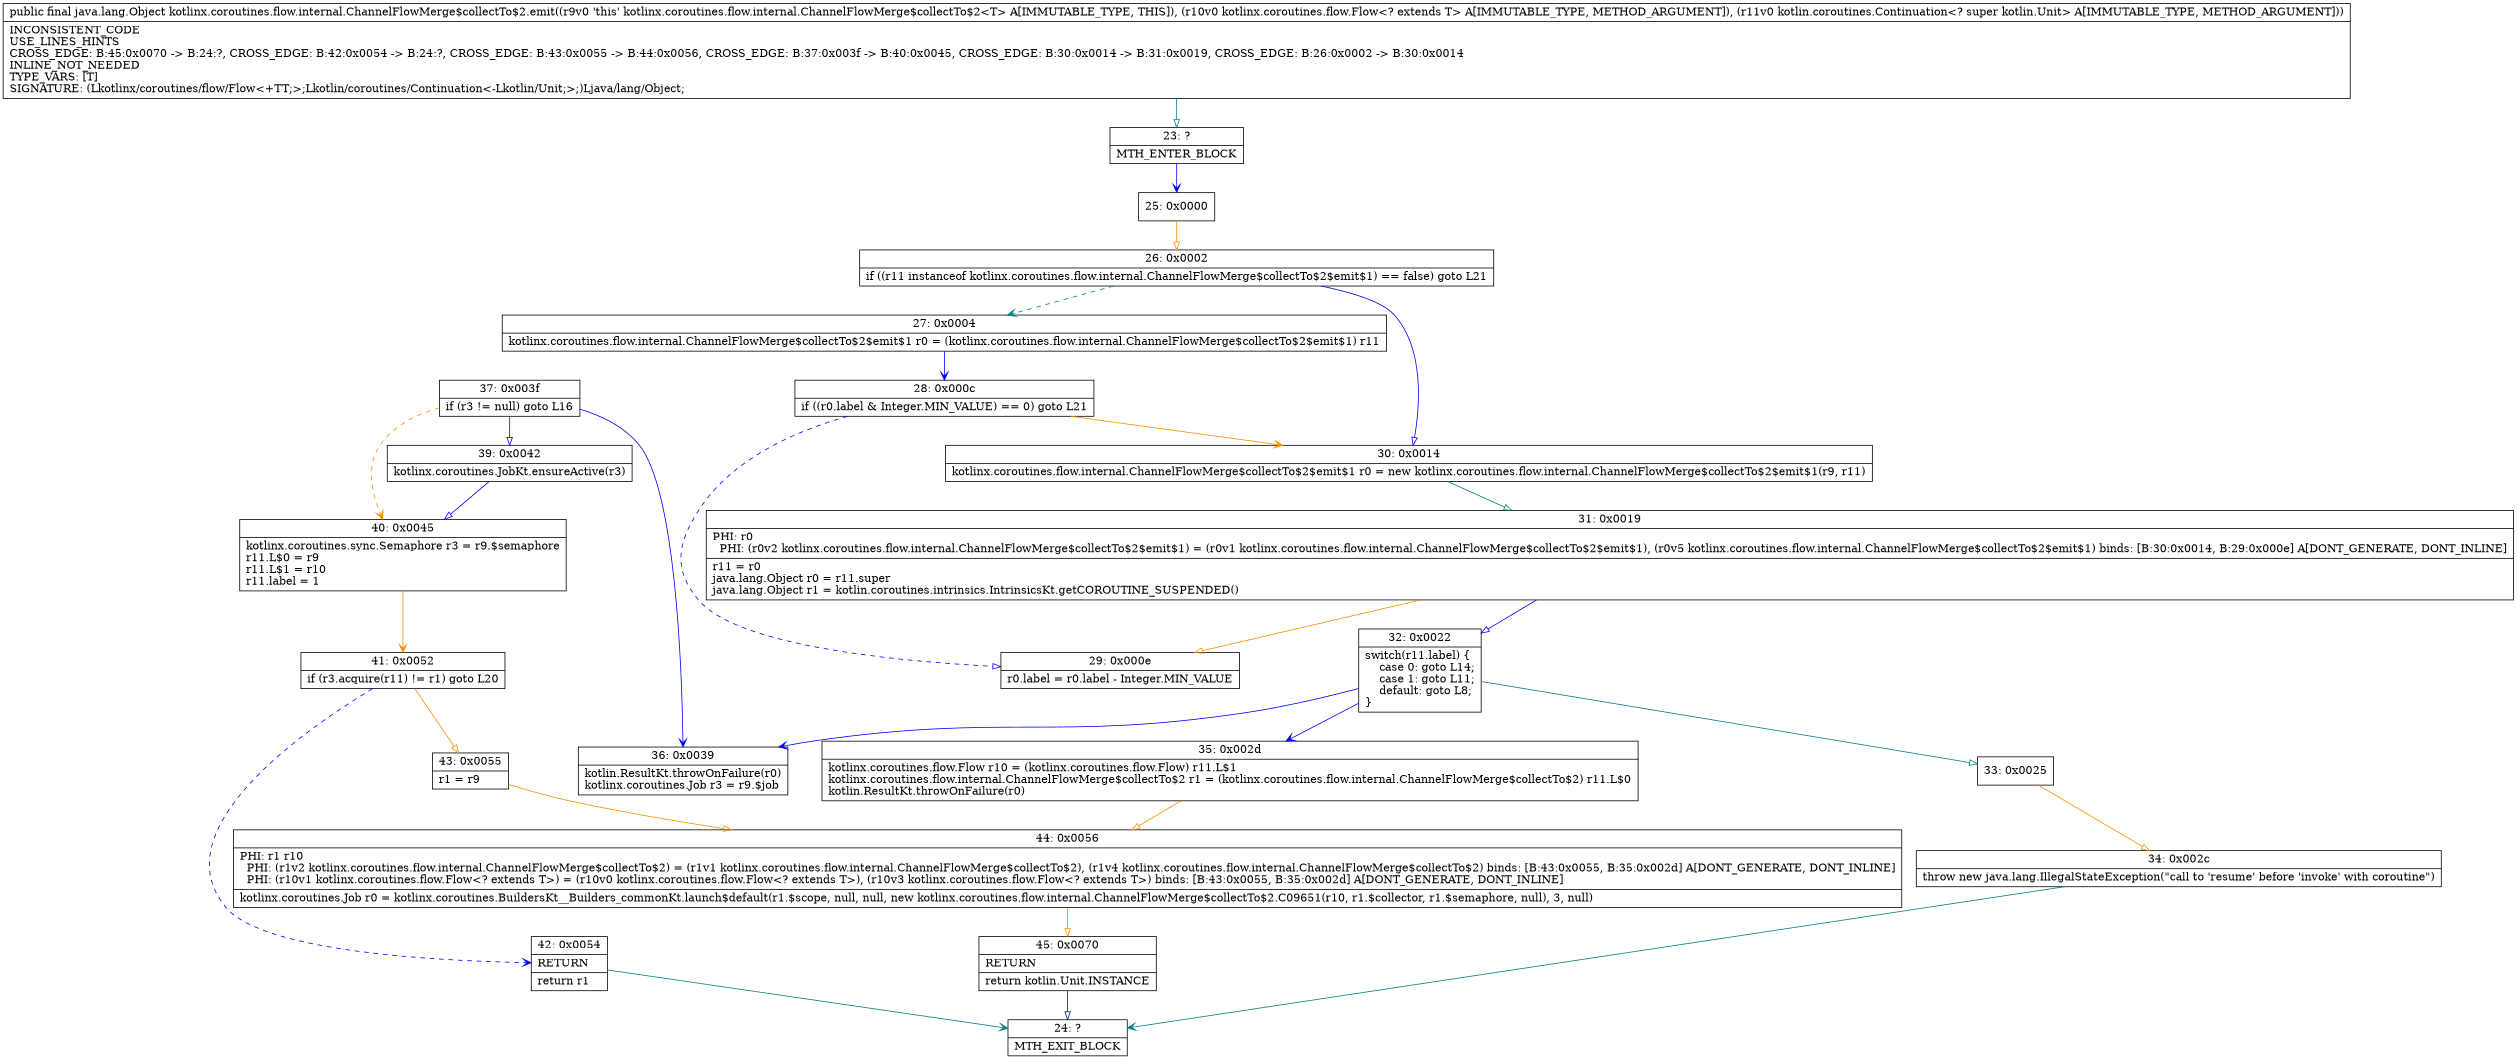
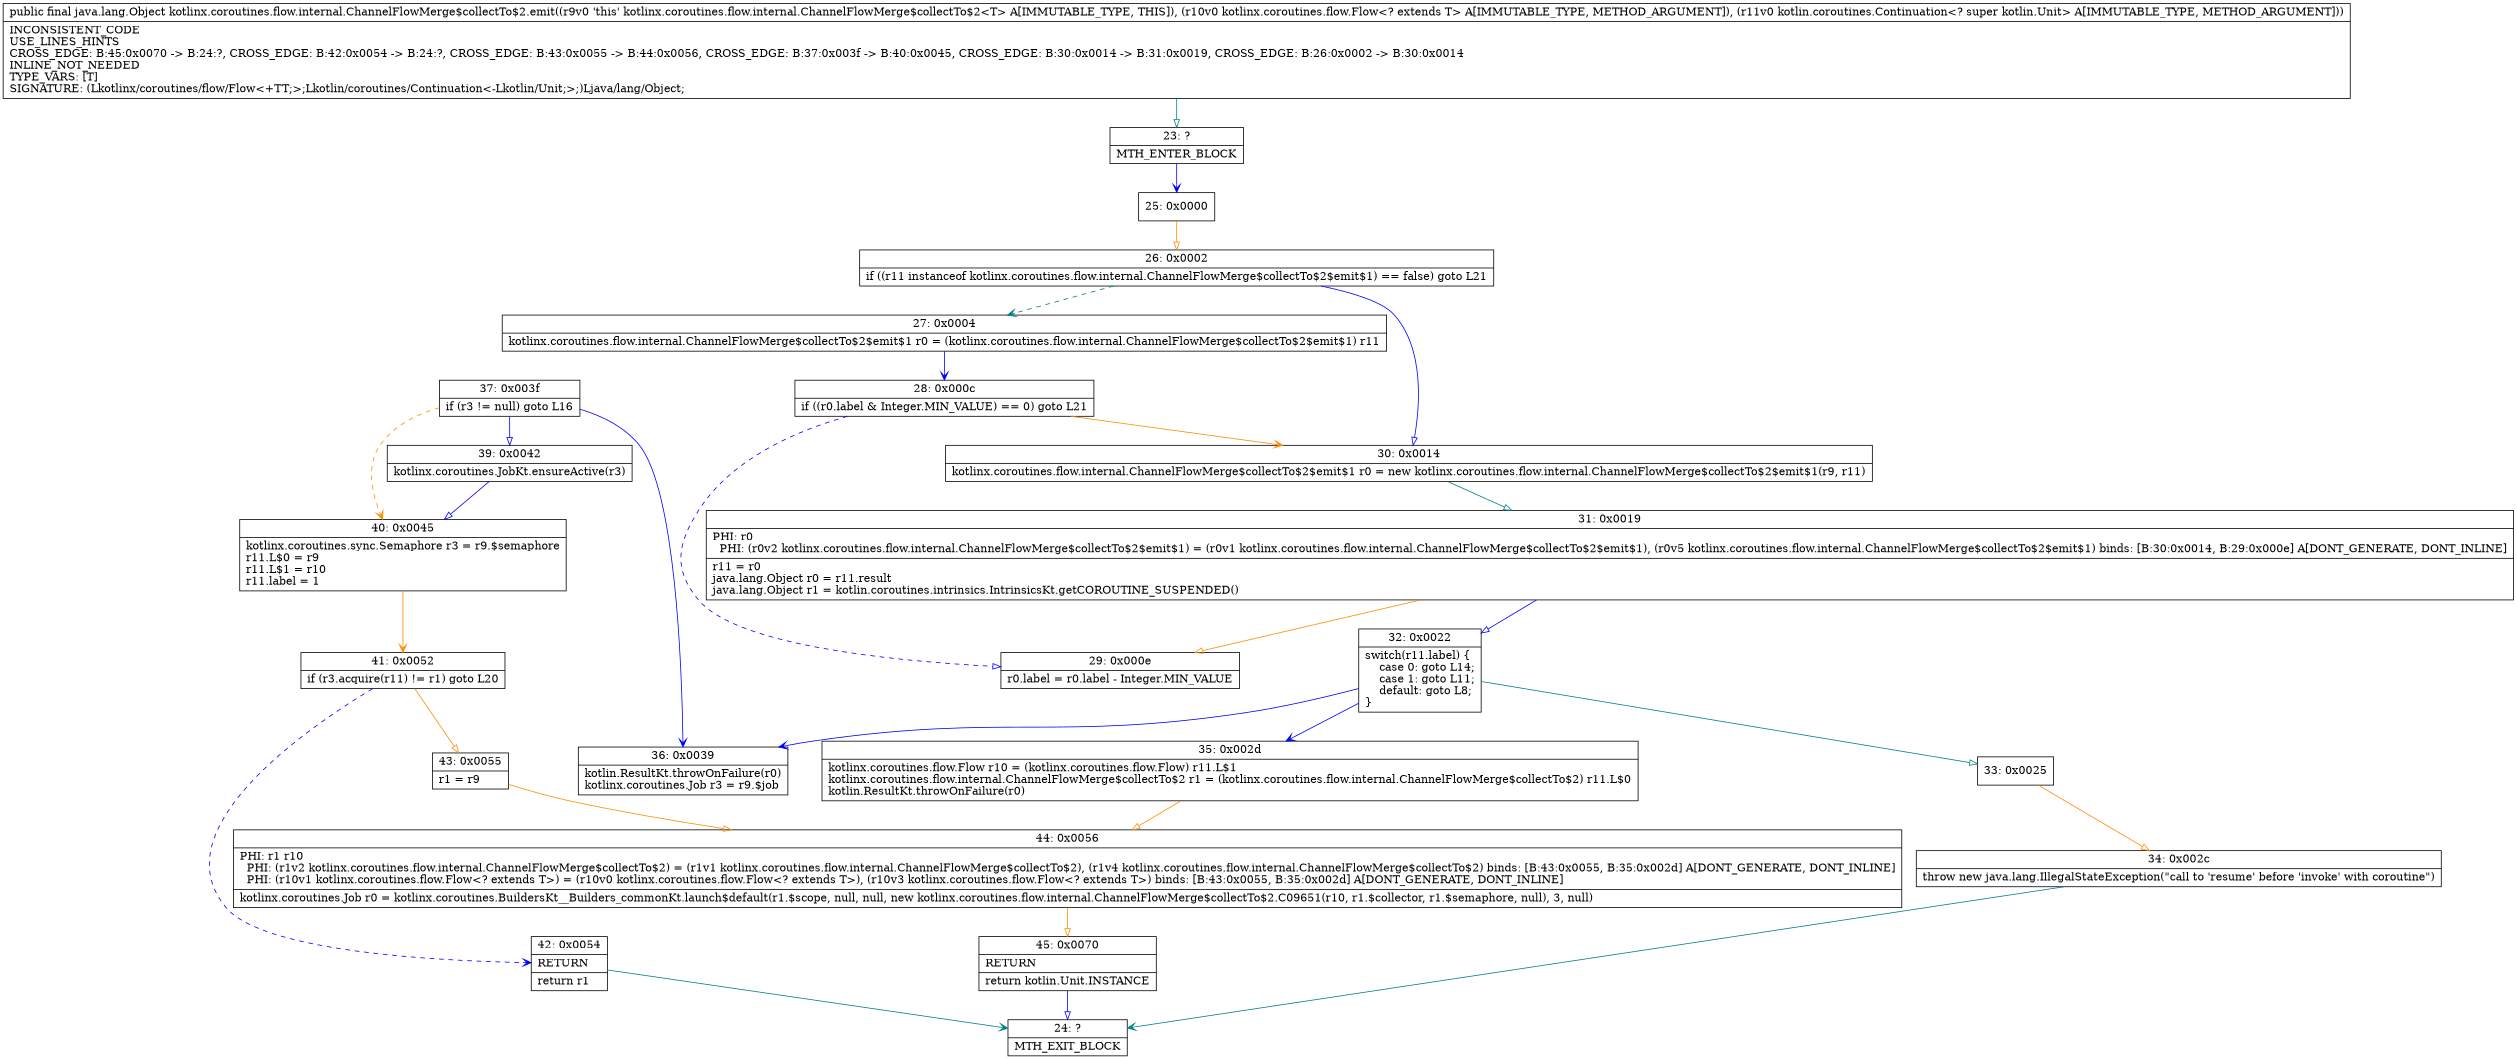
node "31: 0x0019": text "java.lang.Object r0 = r11.super" -> "java.lang.Object r0 = r11.result"
